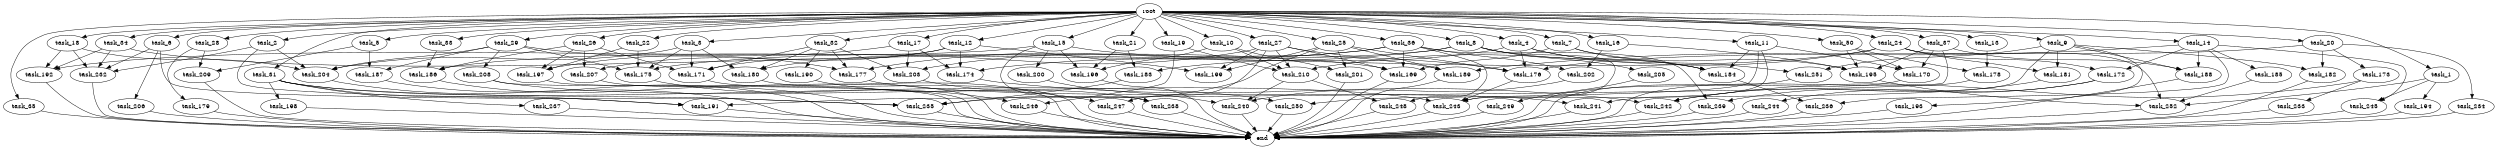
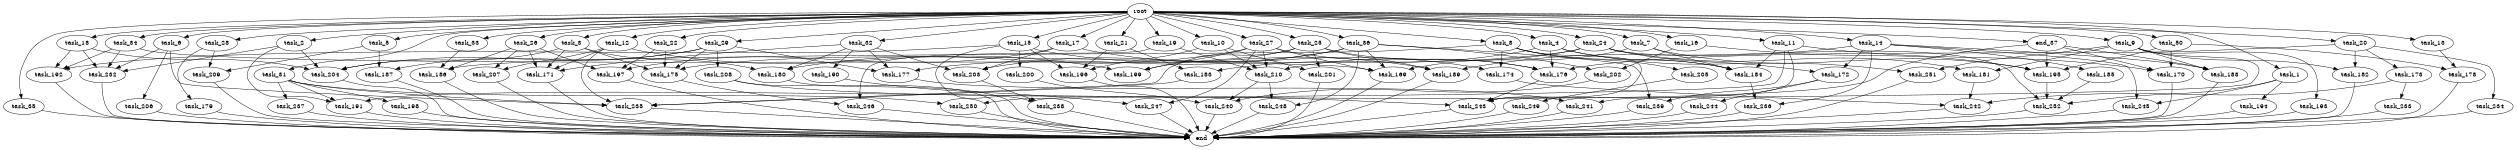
node "task_37": label "task_37" -> "end_37"
edge "task_12" -> "task_174": now "task_12" -> "task_235"
